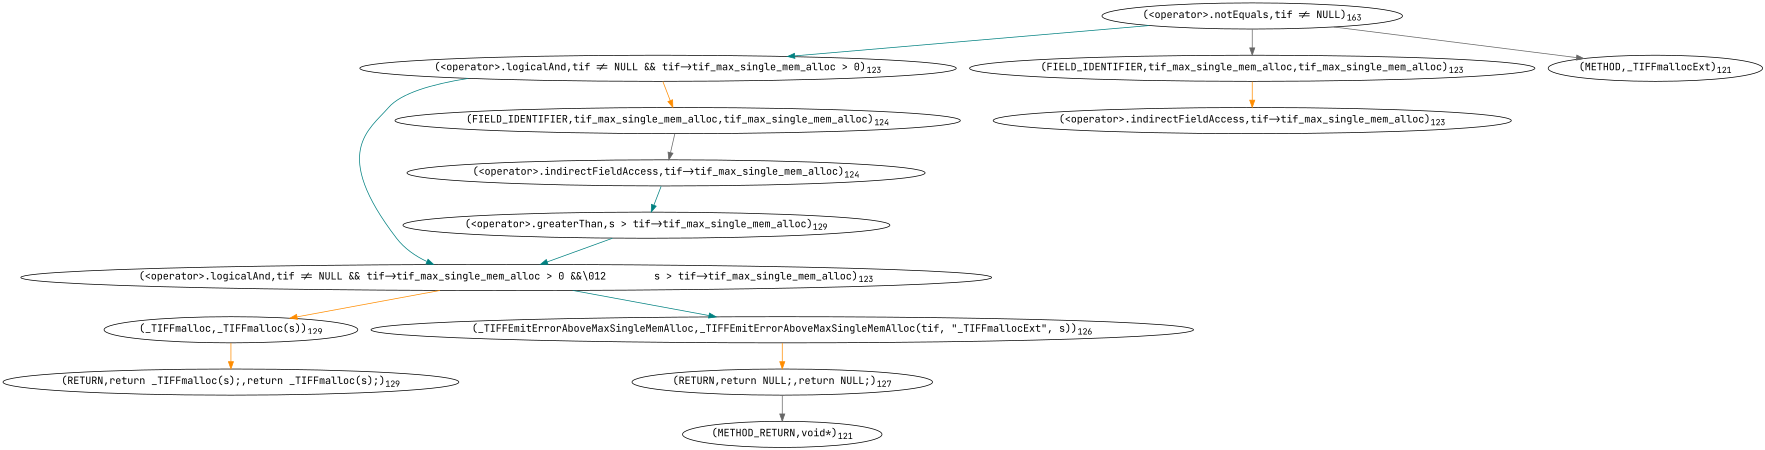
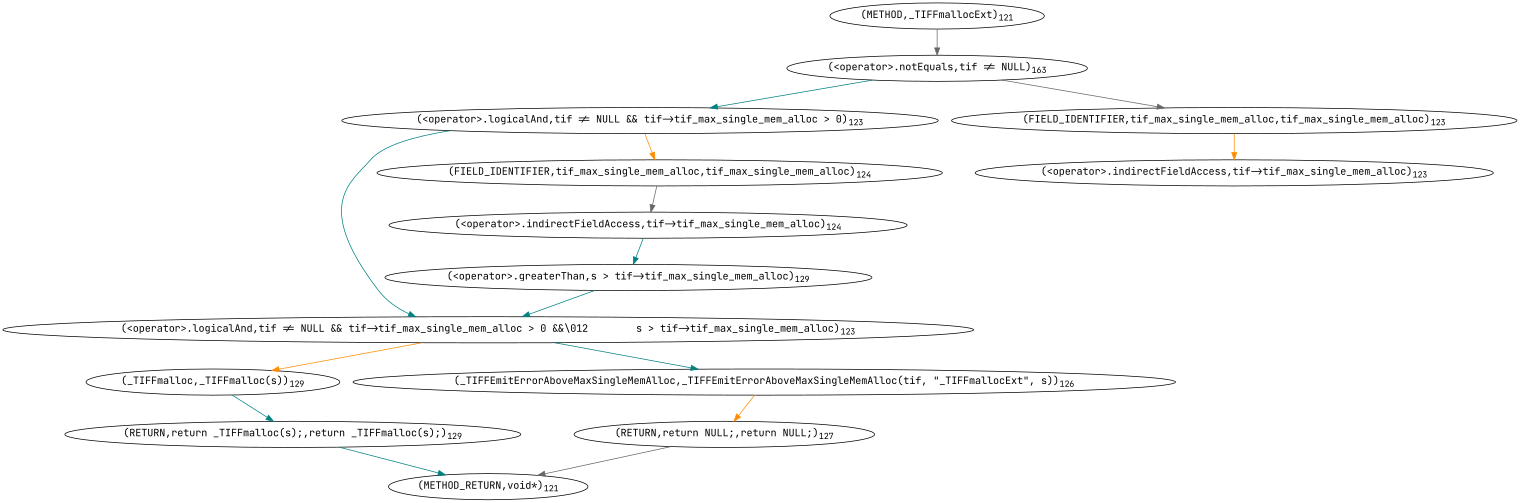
edge "(<operator>.notEquals,tif != NULL)" -> "(METHOD,_TIFFmallocExt)": reversed
edge "(_TIFFmalloc,_TIFFmalloc(s))" -> "(RETURN,return _TIFFmalloc(s);,return _TIFFmalloc(s);)": color darkorange -> teal
edge "(RETURN,return _TIFFmalloc(s);,return _TIFFmalloc(s);)" -> "(METHOD_RETURN,void*)": added
